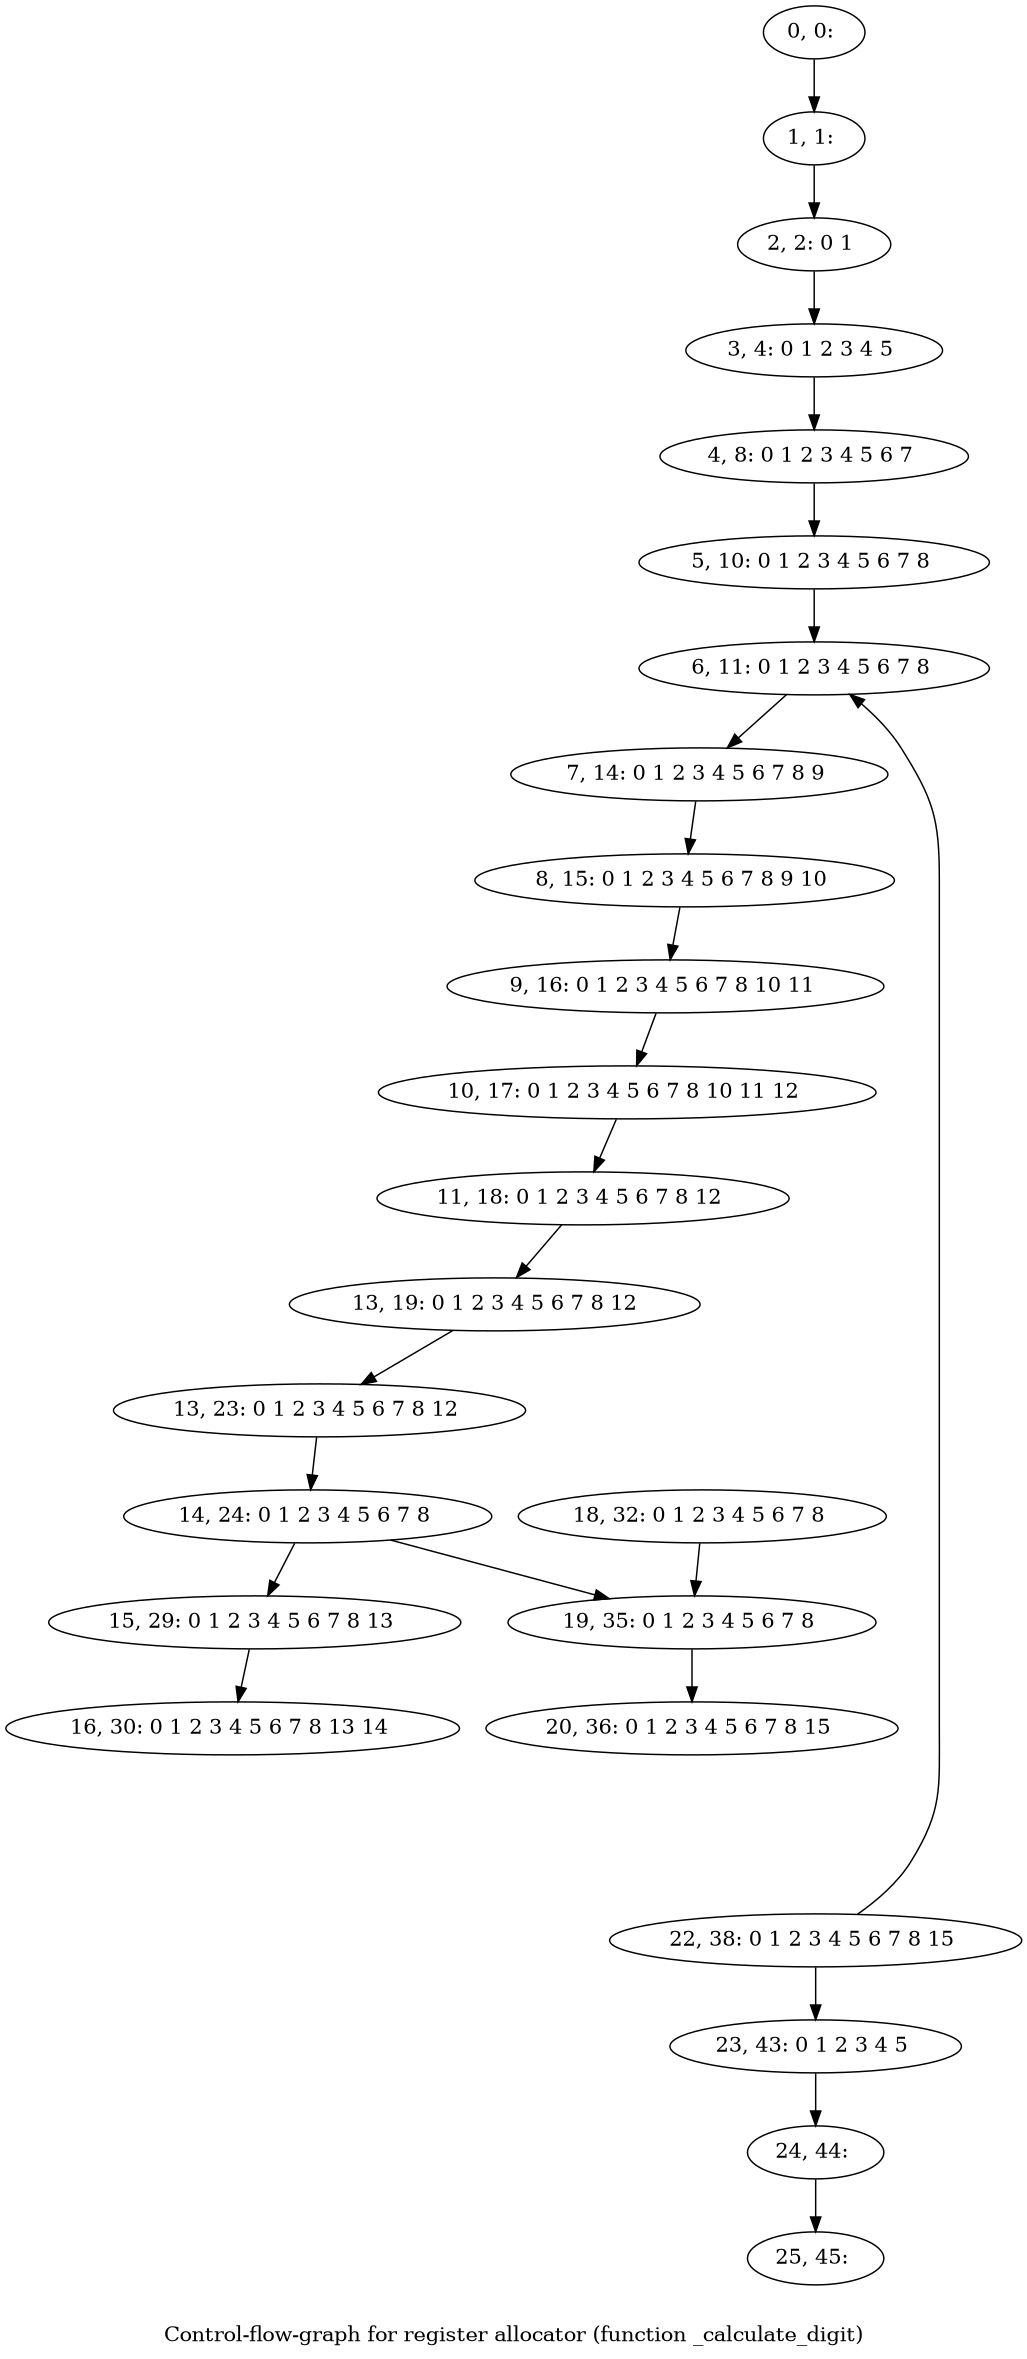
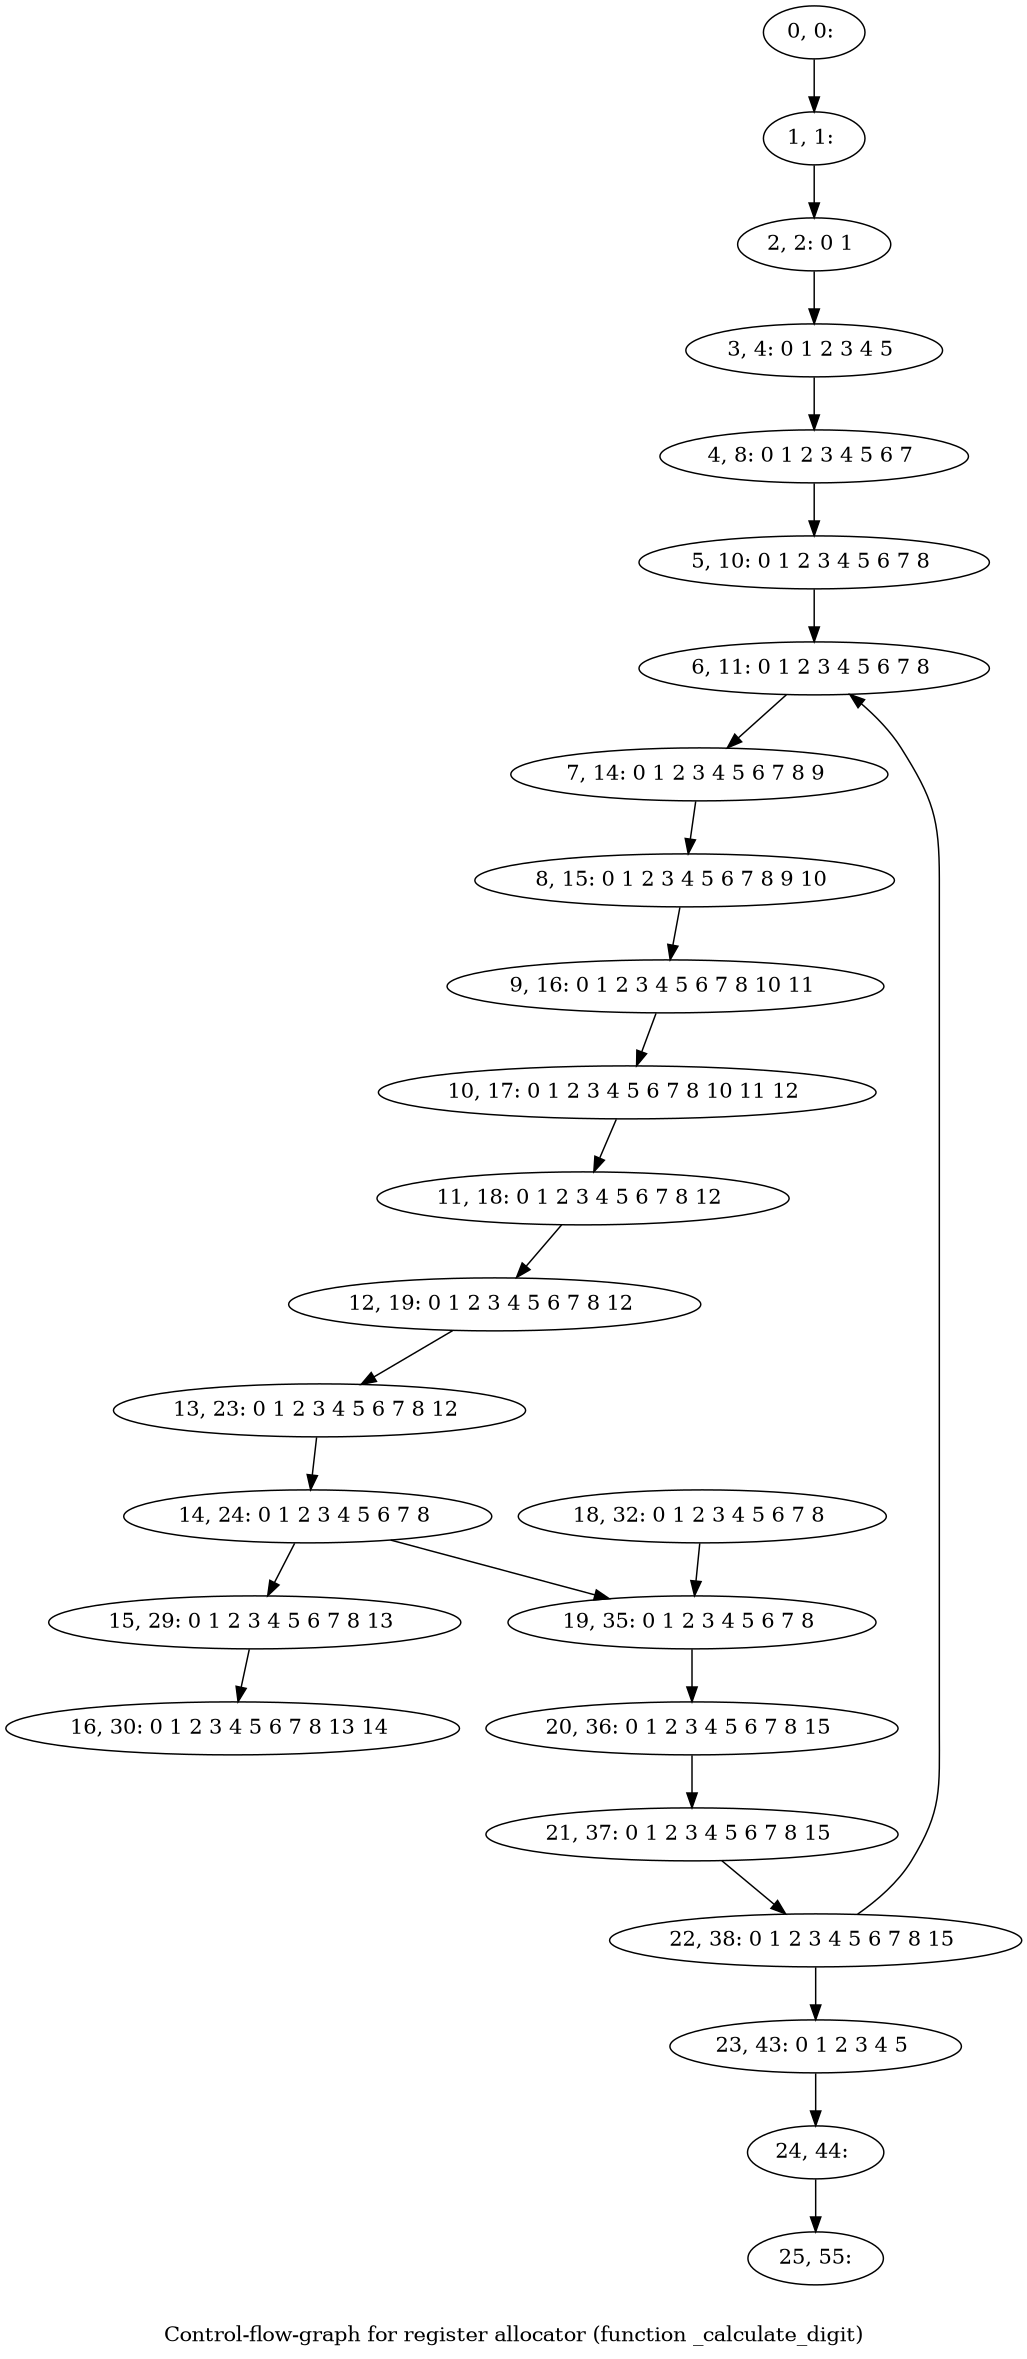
node "13, 19: 0 1 2 3 4 5 6 7 8 12": label "13, 19: 0 1 2 3 4 5 6 7 8 12" -> "12, 19: 0 1 2 3 4 5 6 7 8 12"
node "21, 37: 0 1 2 3 4 5 6 7 8 15": added
node "25, 45:": label "25, 45:" -> "25, 55:"
